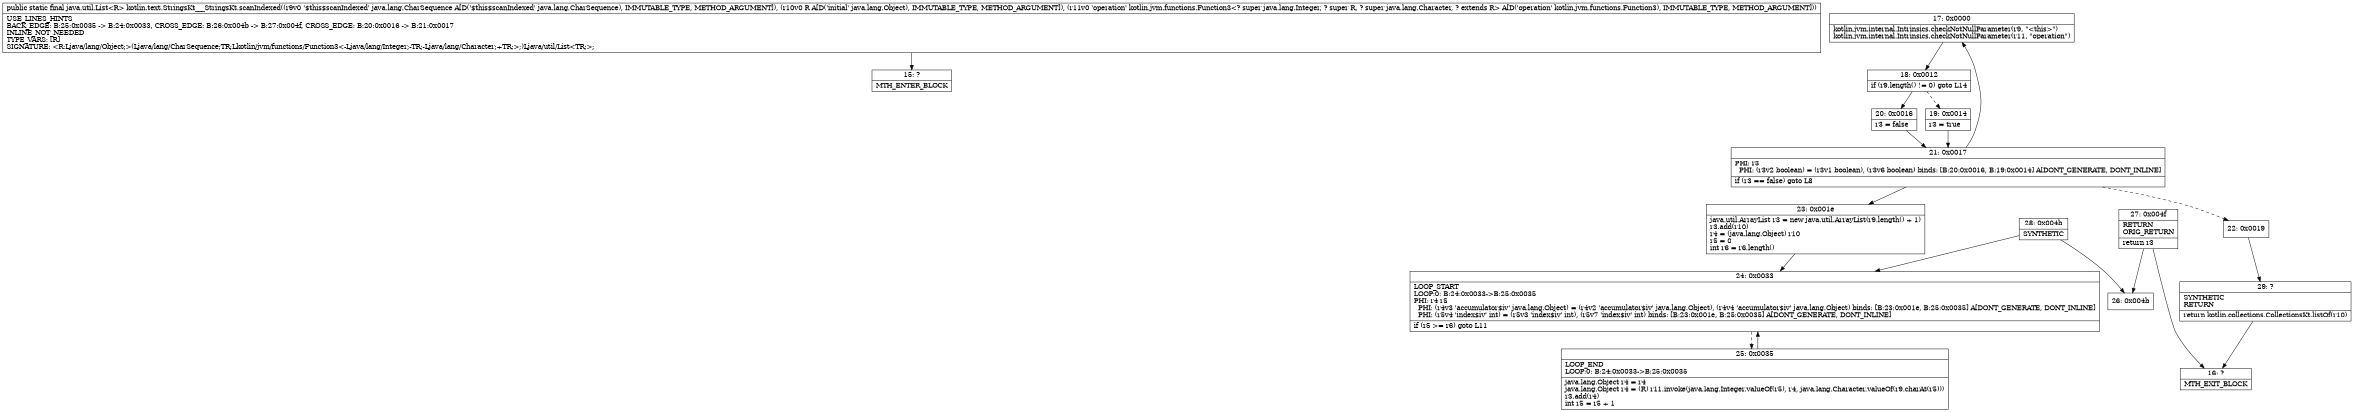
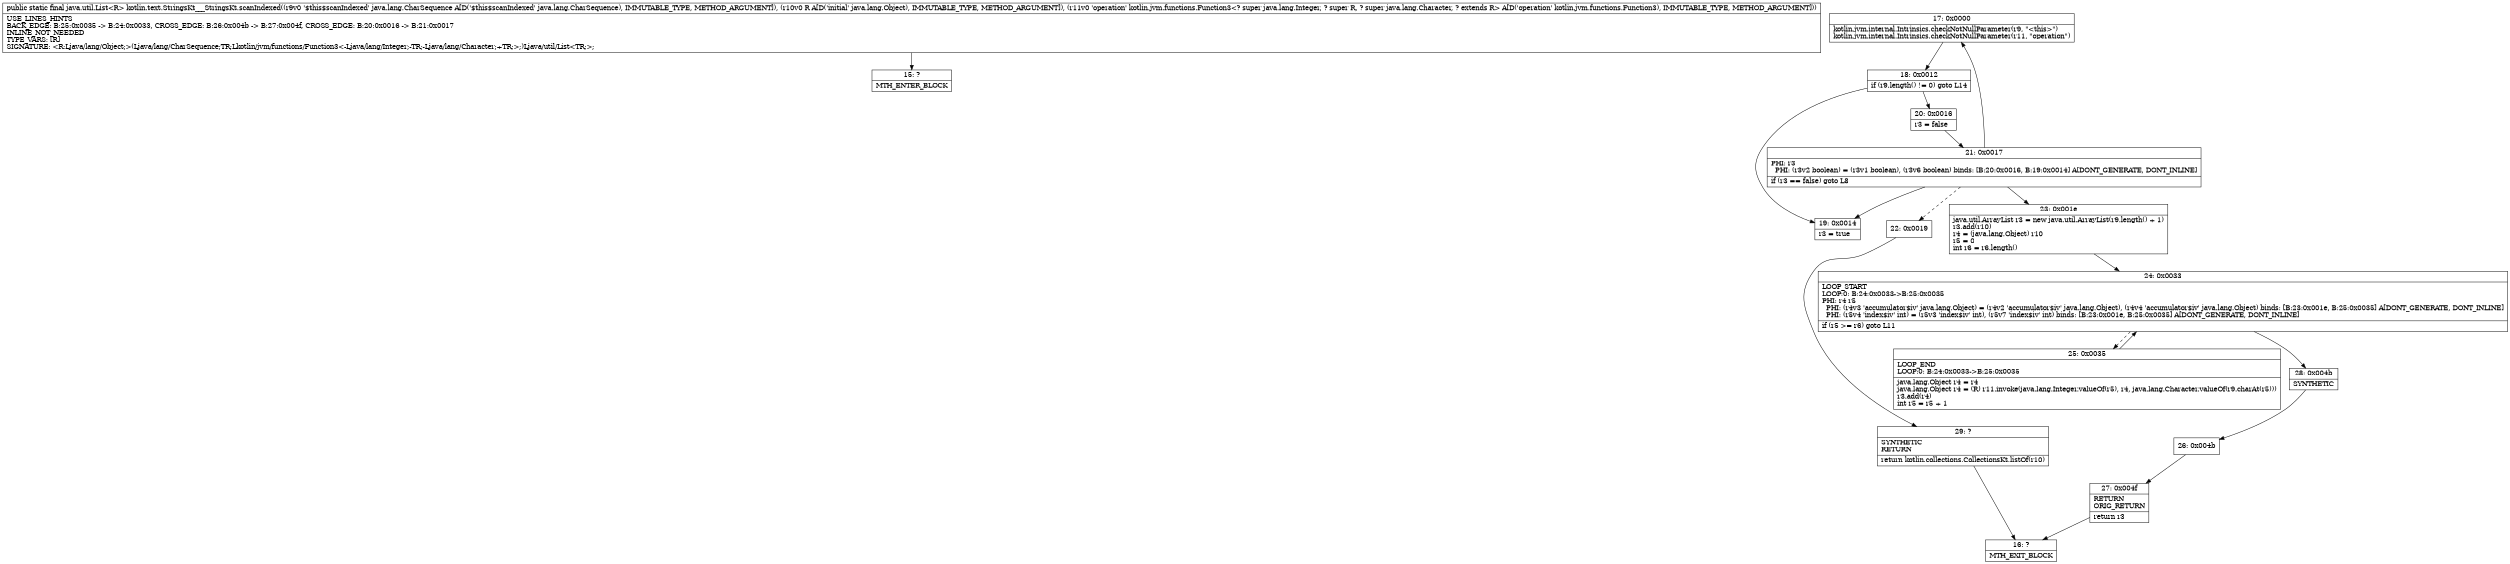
edge "18: 0x0012" -> "19: 0x0014": style dashed -> solid
edge "19: 0x0014" -> "21: 0x0017": reversed
edge "28: 0x004b" -> "24: 0x0033": reversed
edge "27: 0x004f" -> "26: 0x004b": reversed
